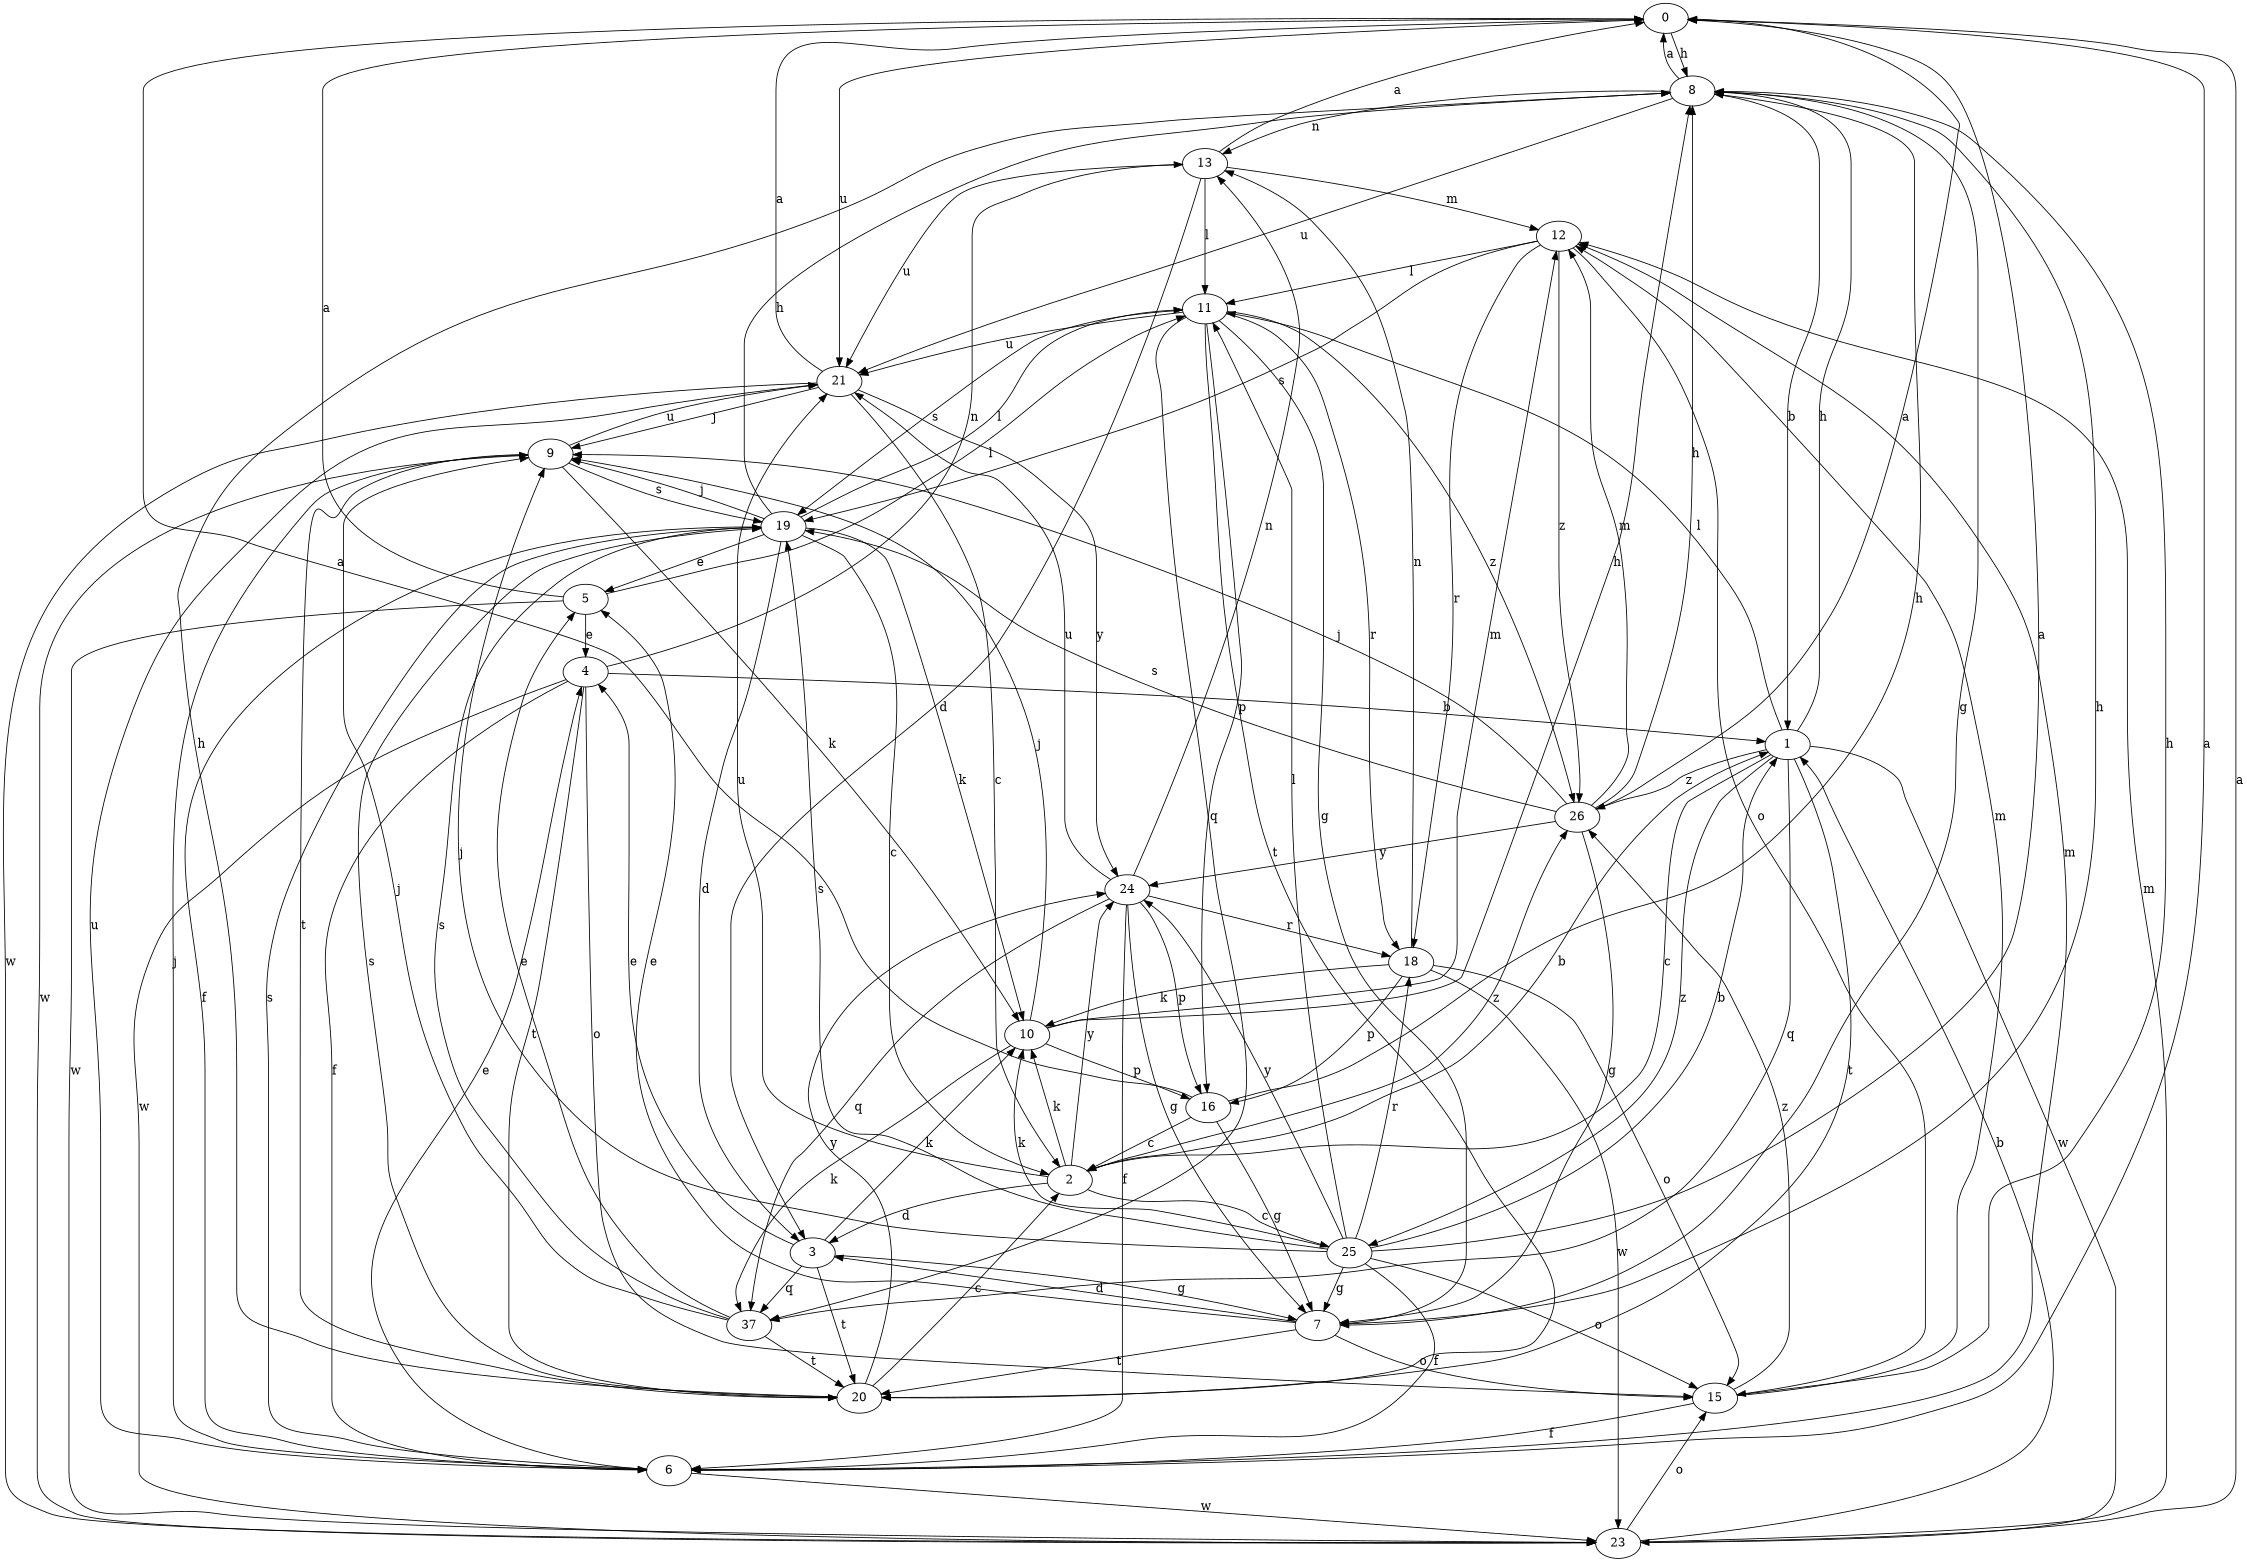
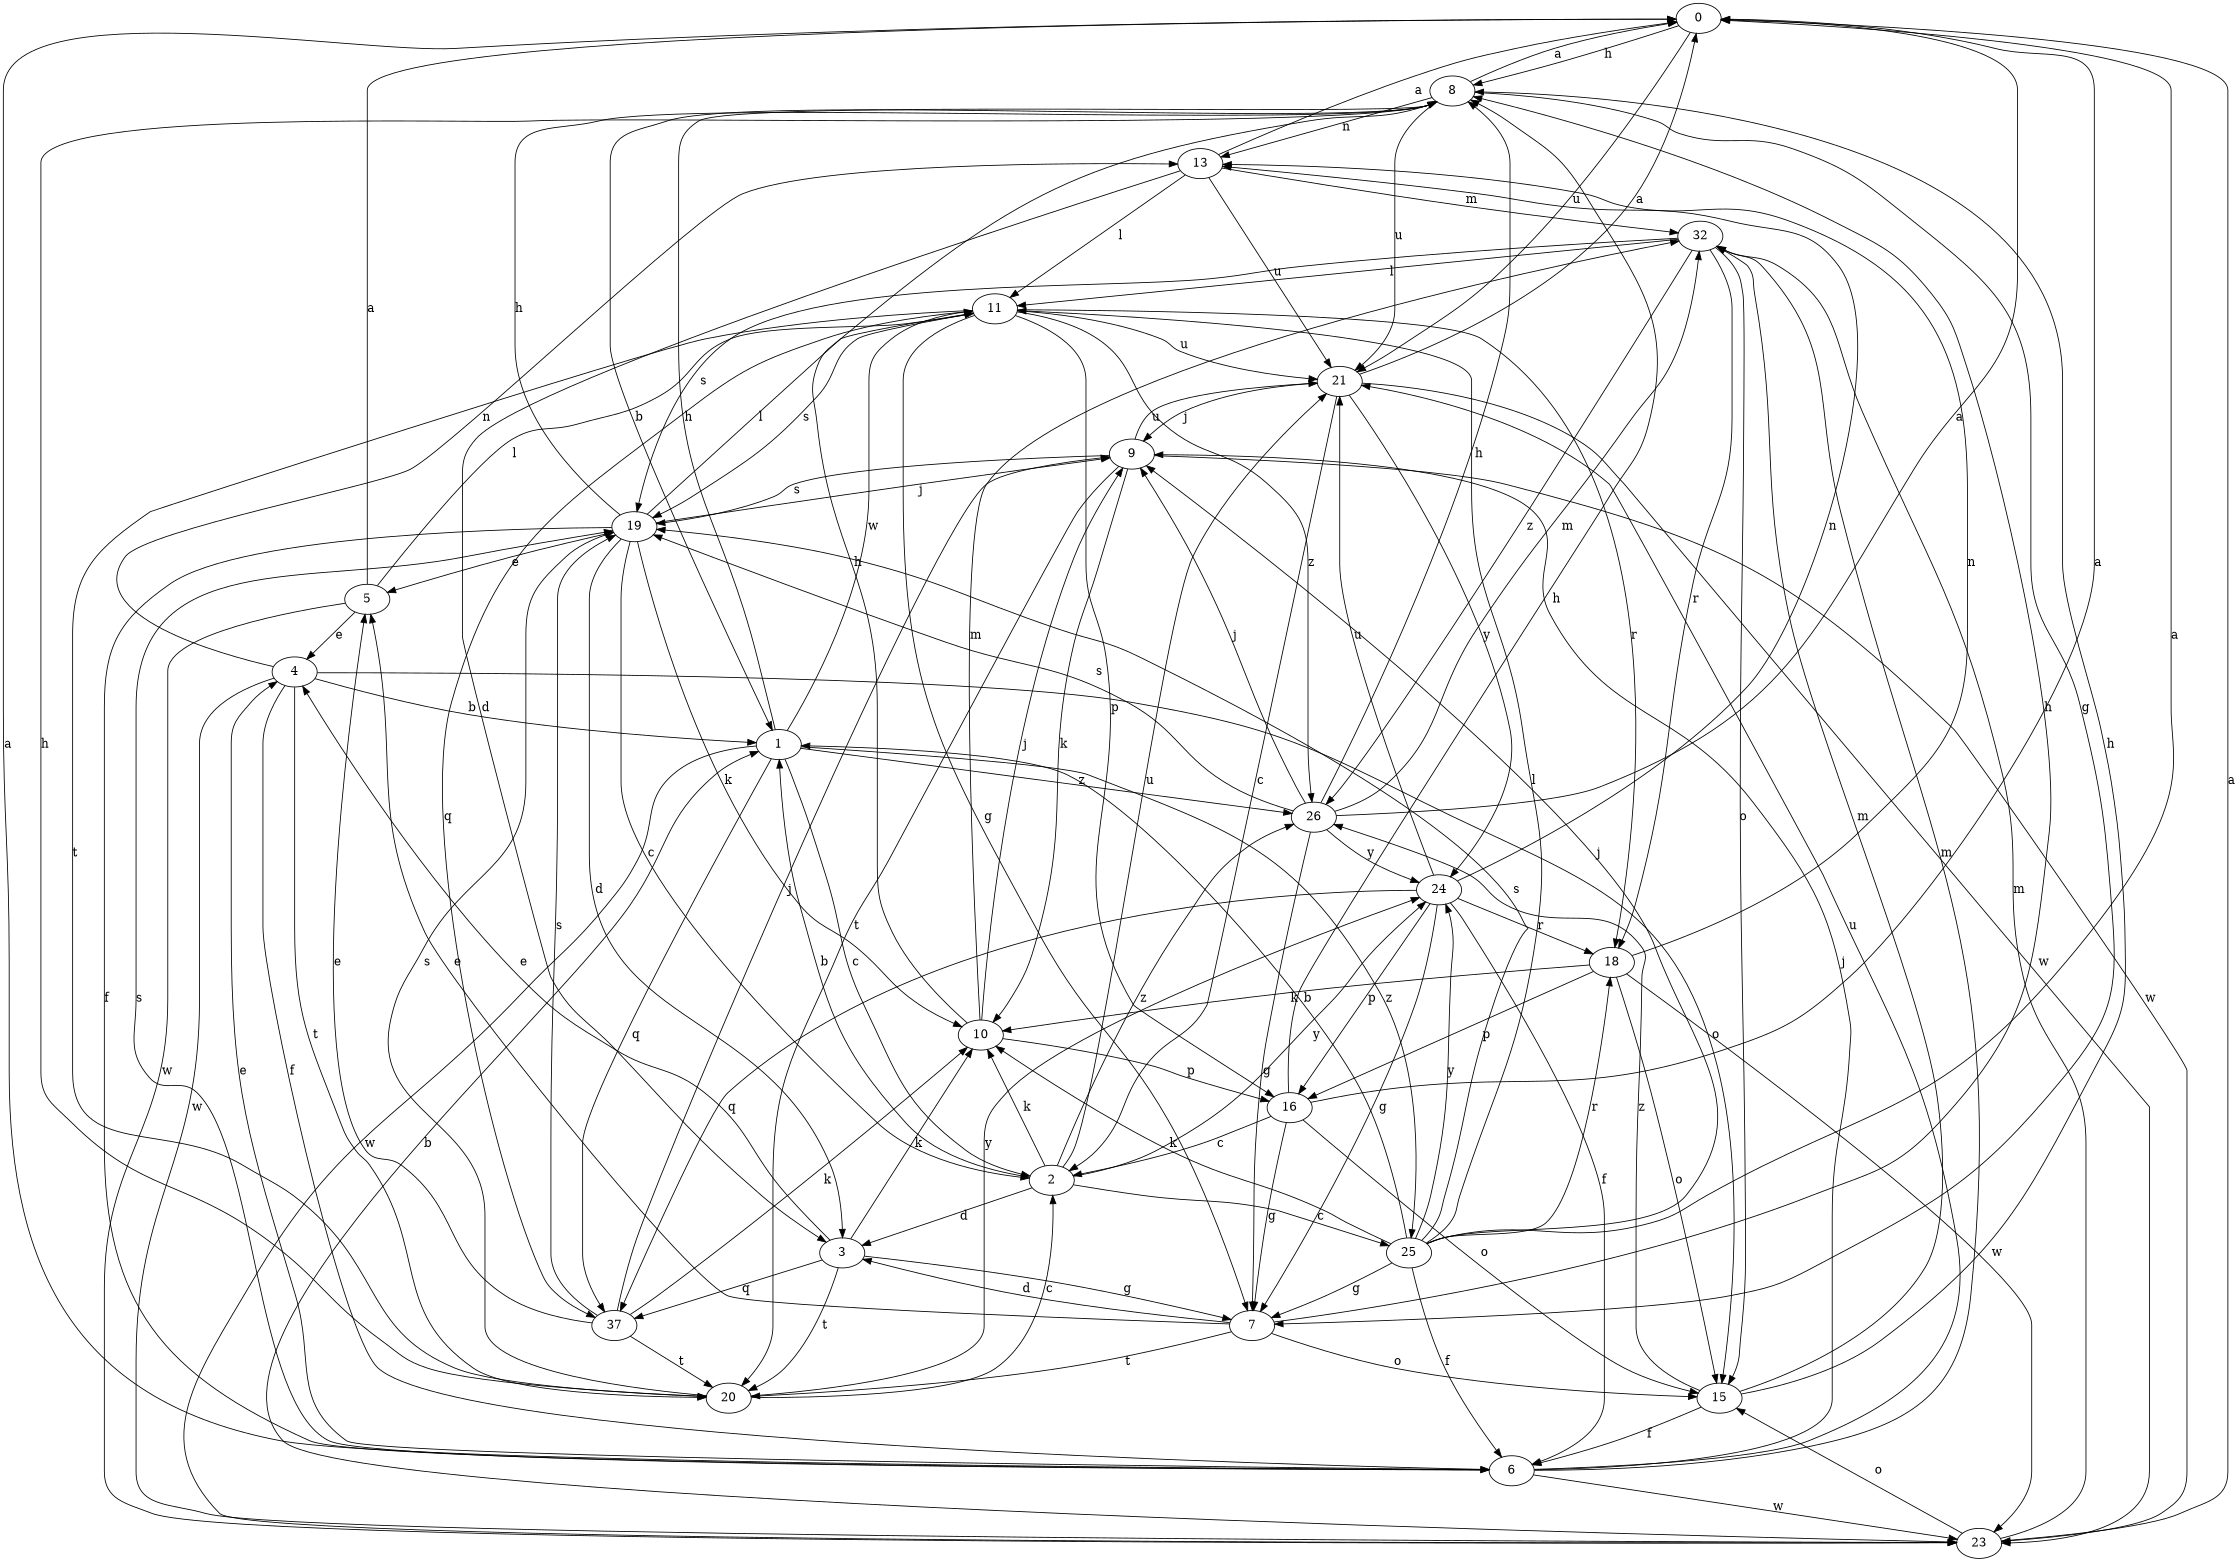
node "12": label "12" -> "32"
edge "1" -> "11": label "l" -> "w"
edge "10" -> "37": reversed
edge "25" -> "15": now "16" -> "15"
edge "1" -> "20": removed, label "t"
